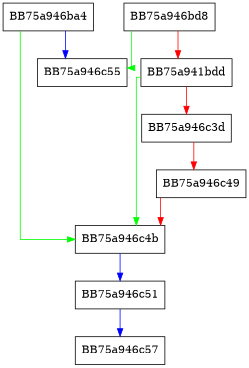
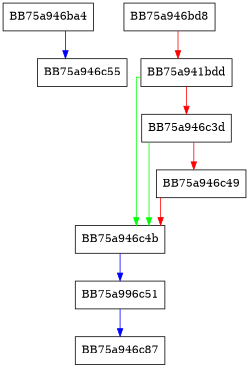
edge "BB75a946bd8" -> "BB75a946c55": removed
edge "BB75a946ba4" -> "BB75a946c4b": now "BB75a946c3d" -> "BB75a946c4b"
node "BB75a946c51": label "BB75a946c51" -> "BB75a996c51"
node "BB75a946c57": label "BB75a946c57" -> "BB75a946c87"
